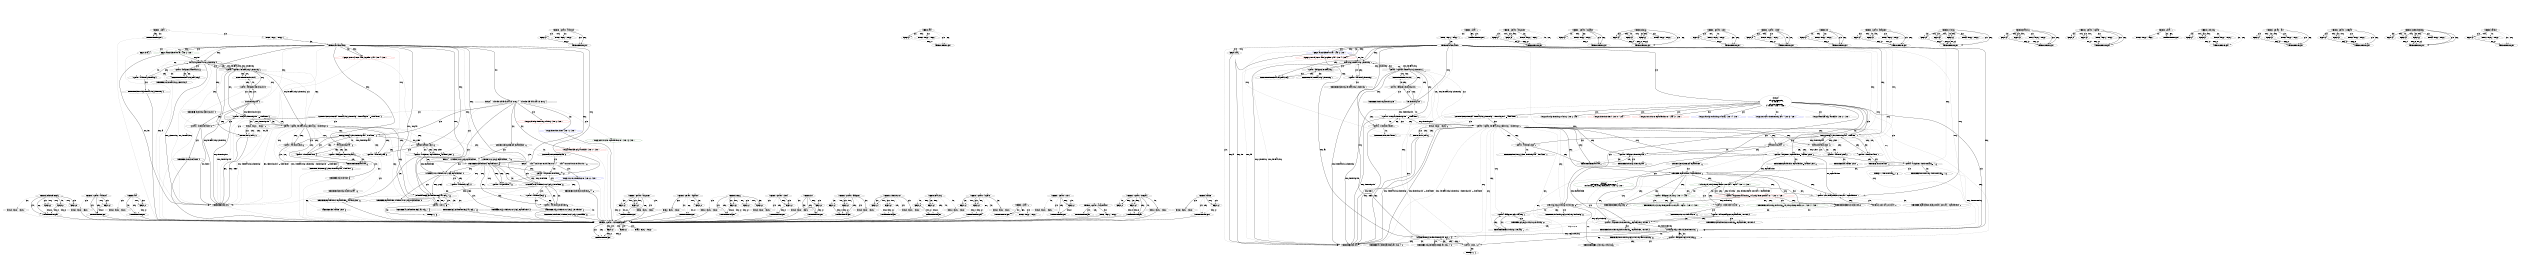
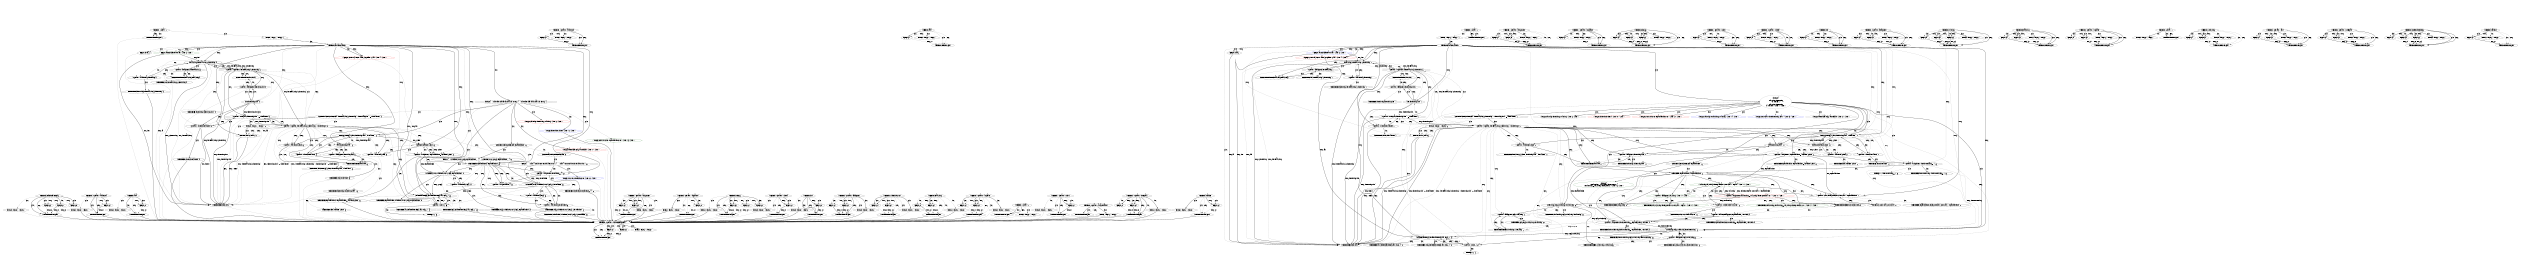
node "(IDENTIFIER,reply,reply.WriteString(time_zone_string))": added
